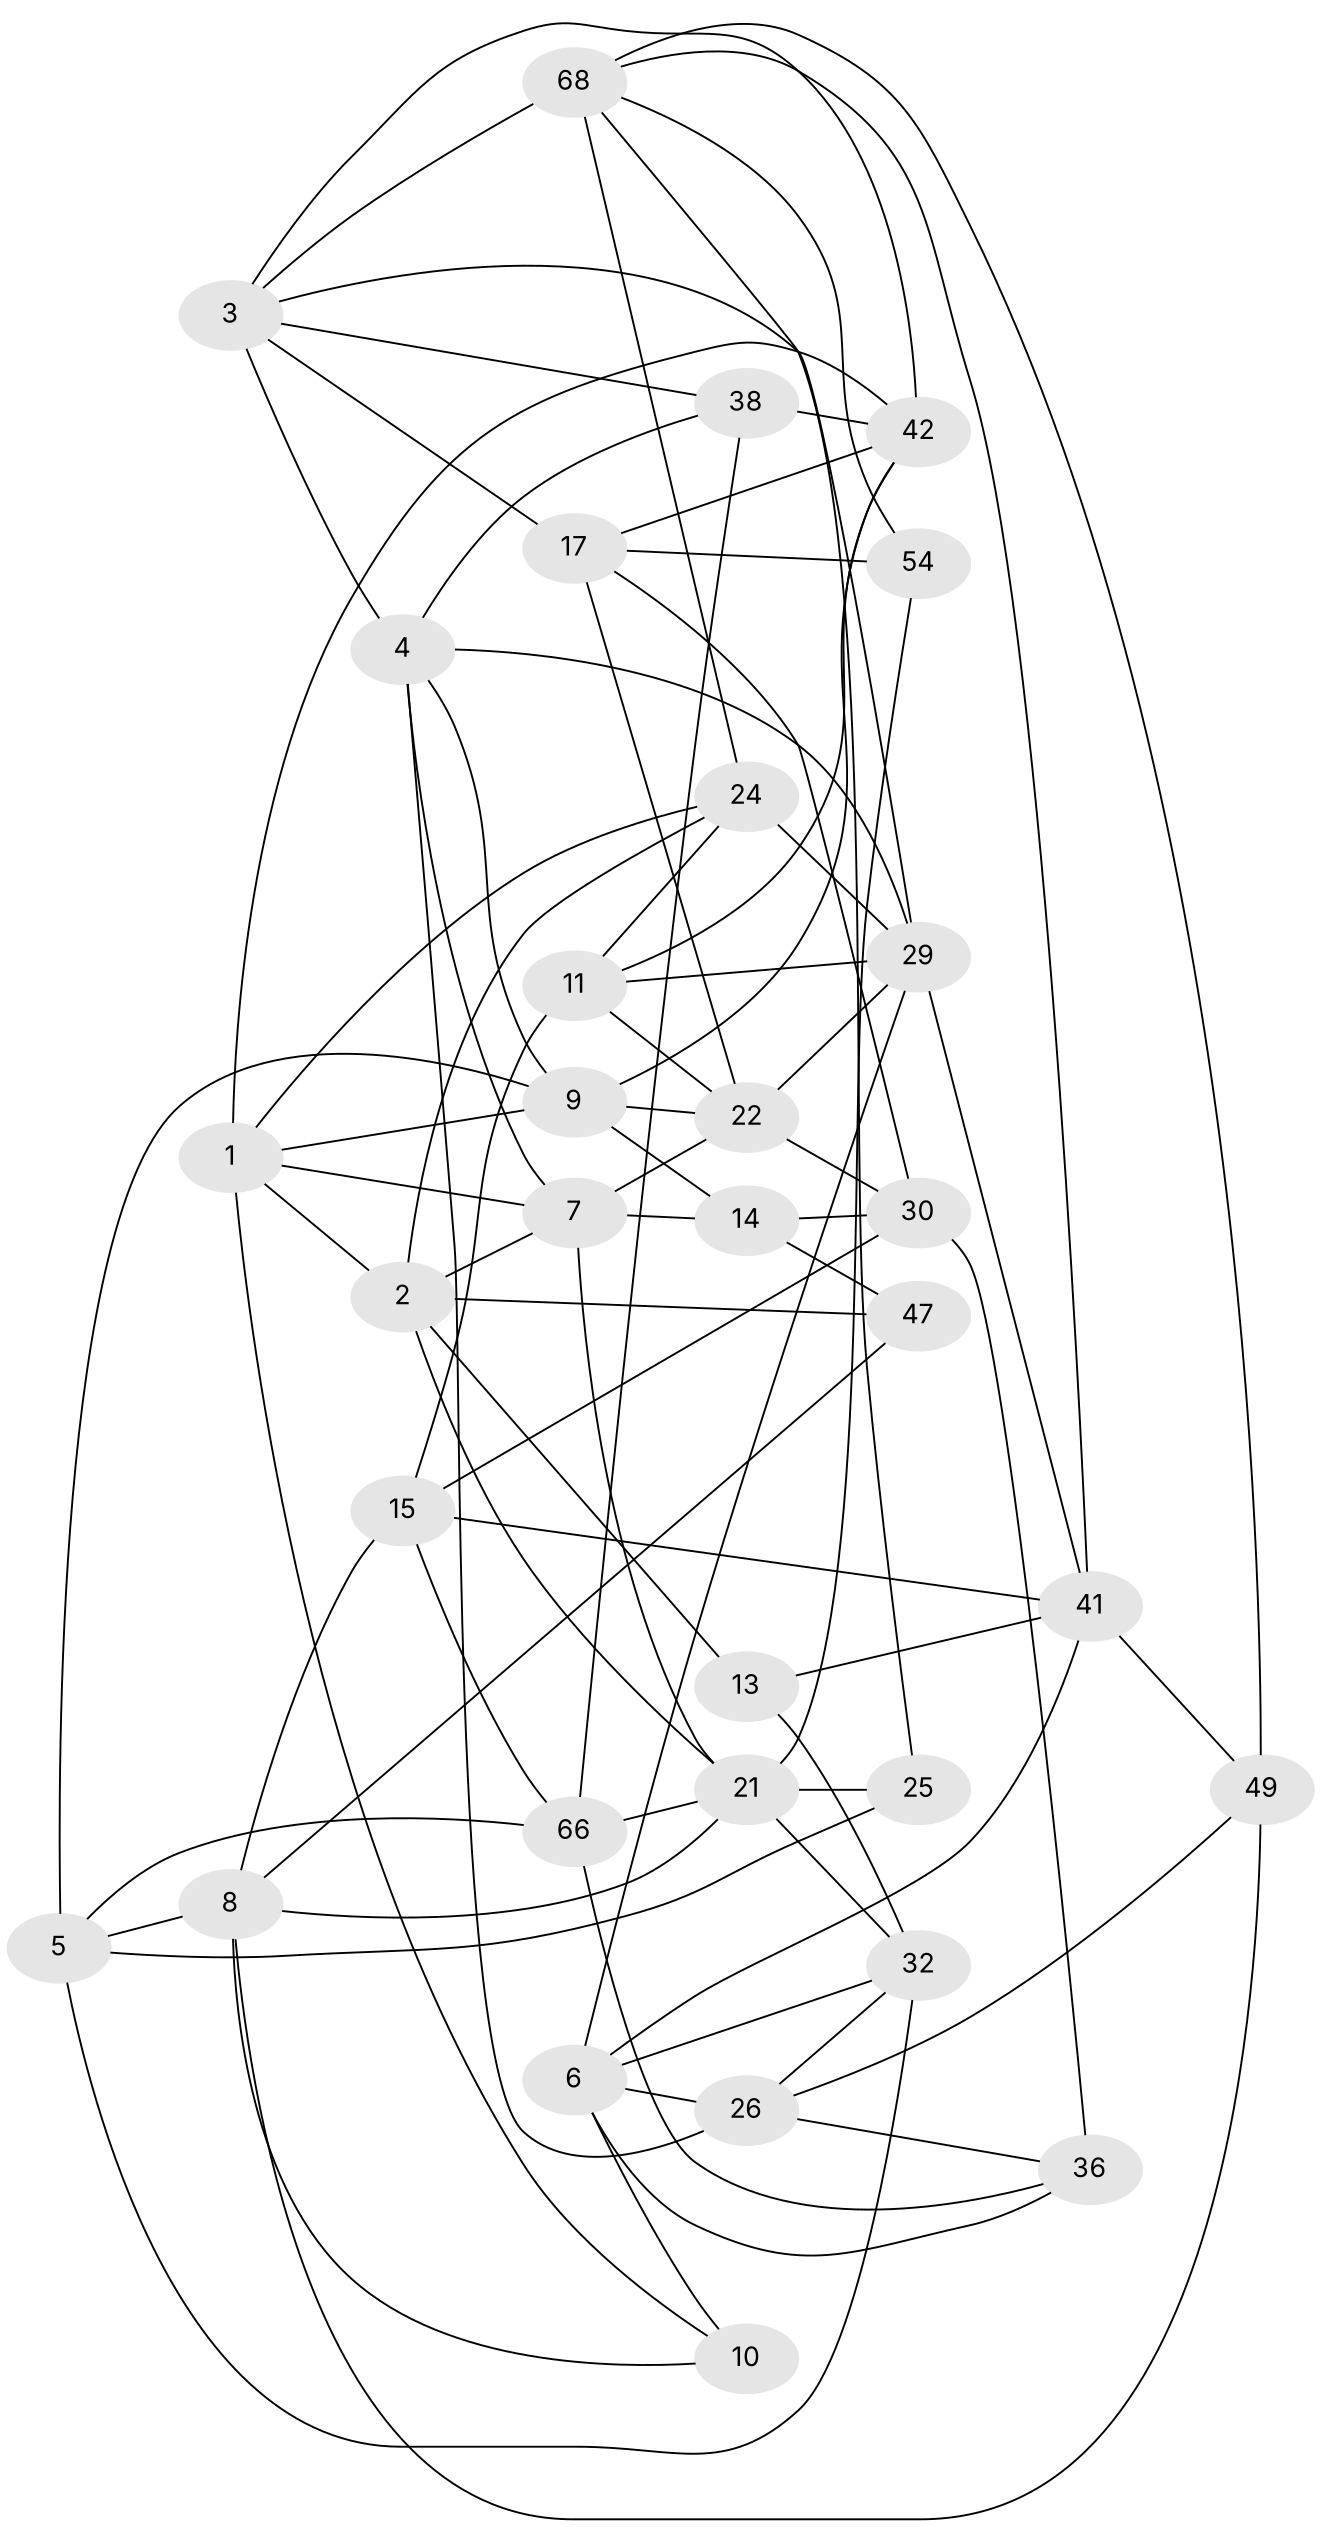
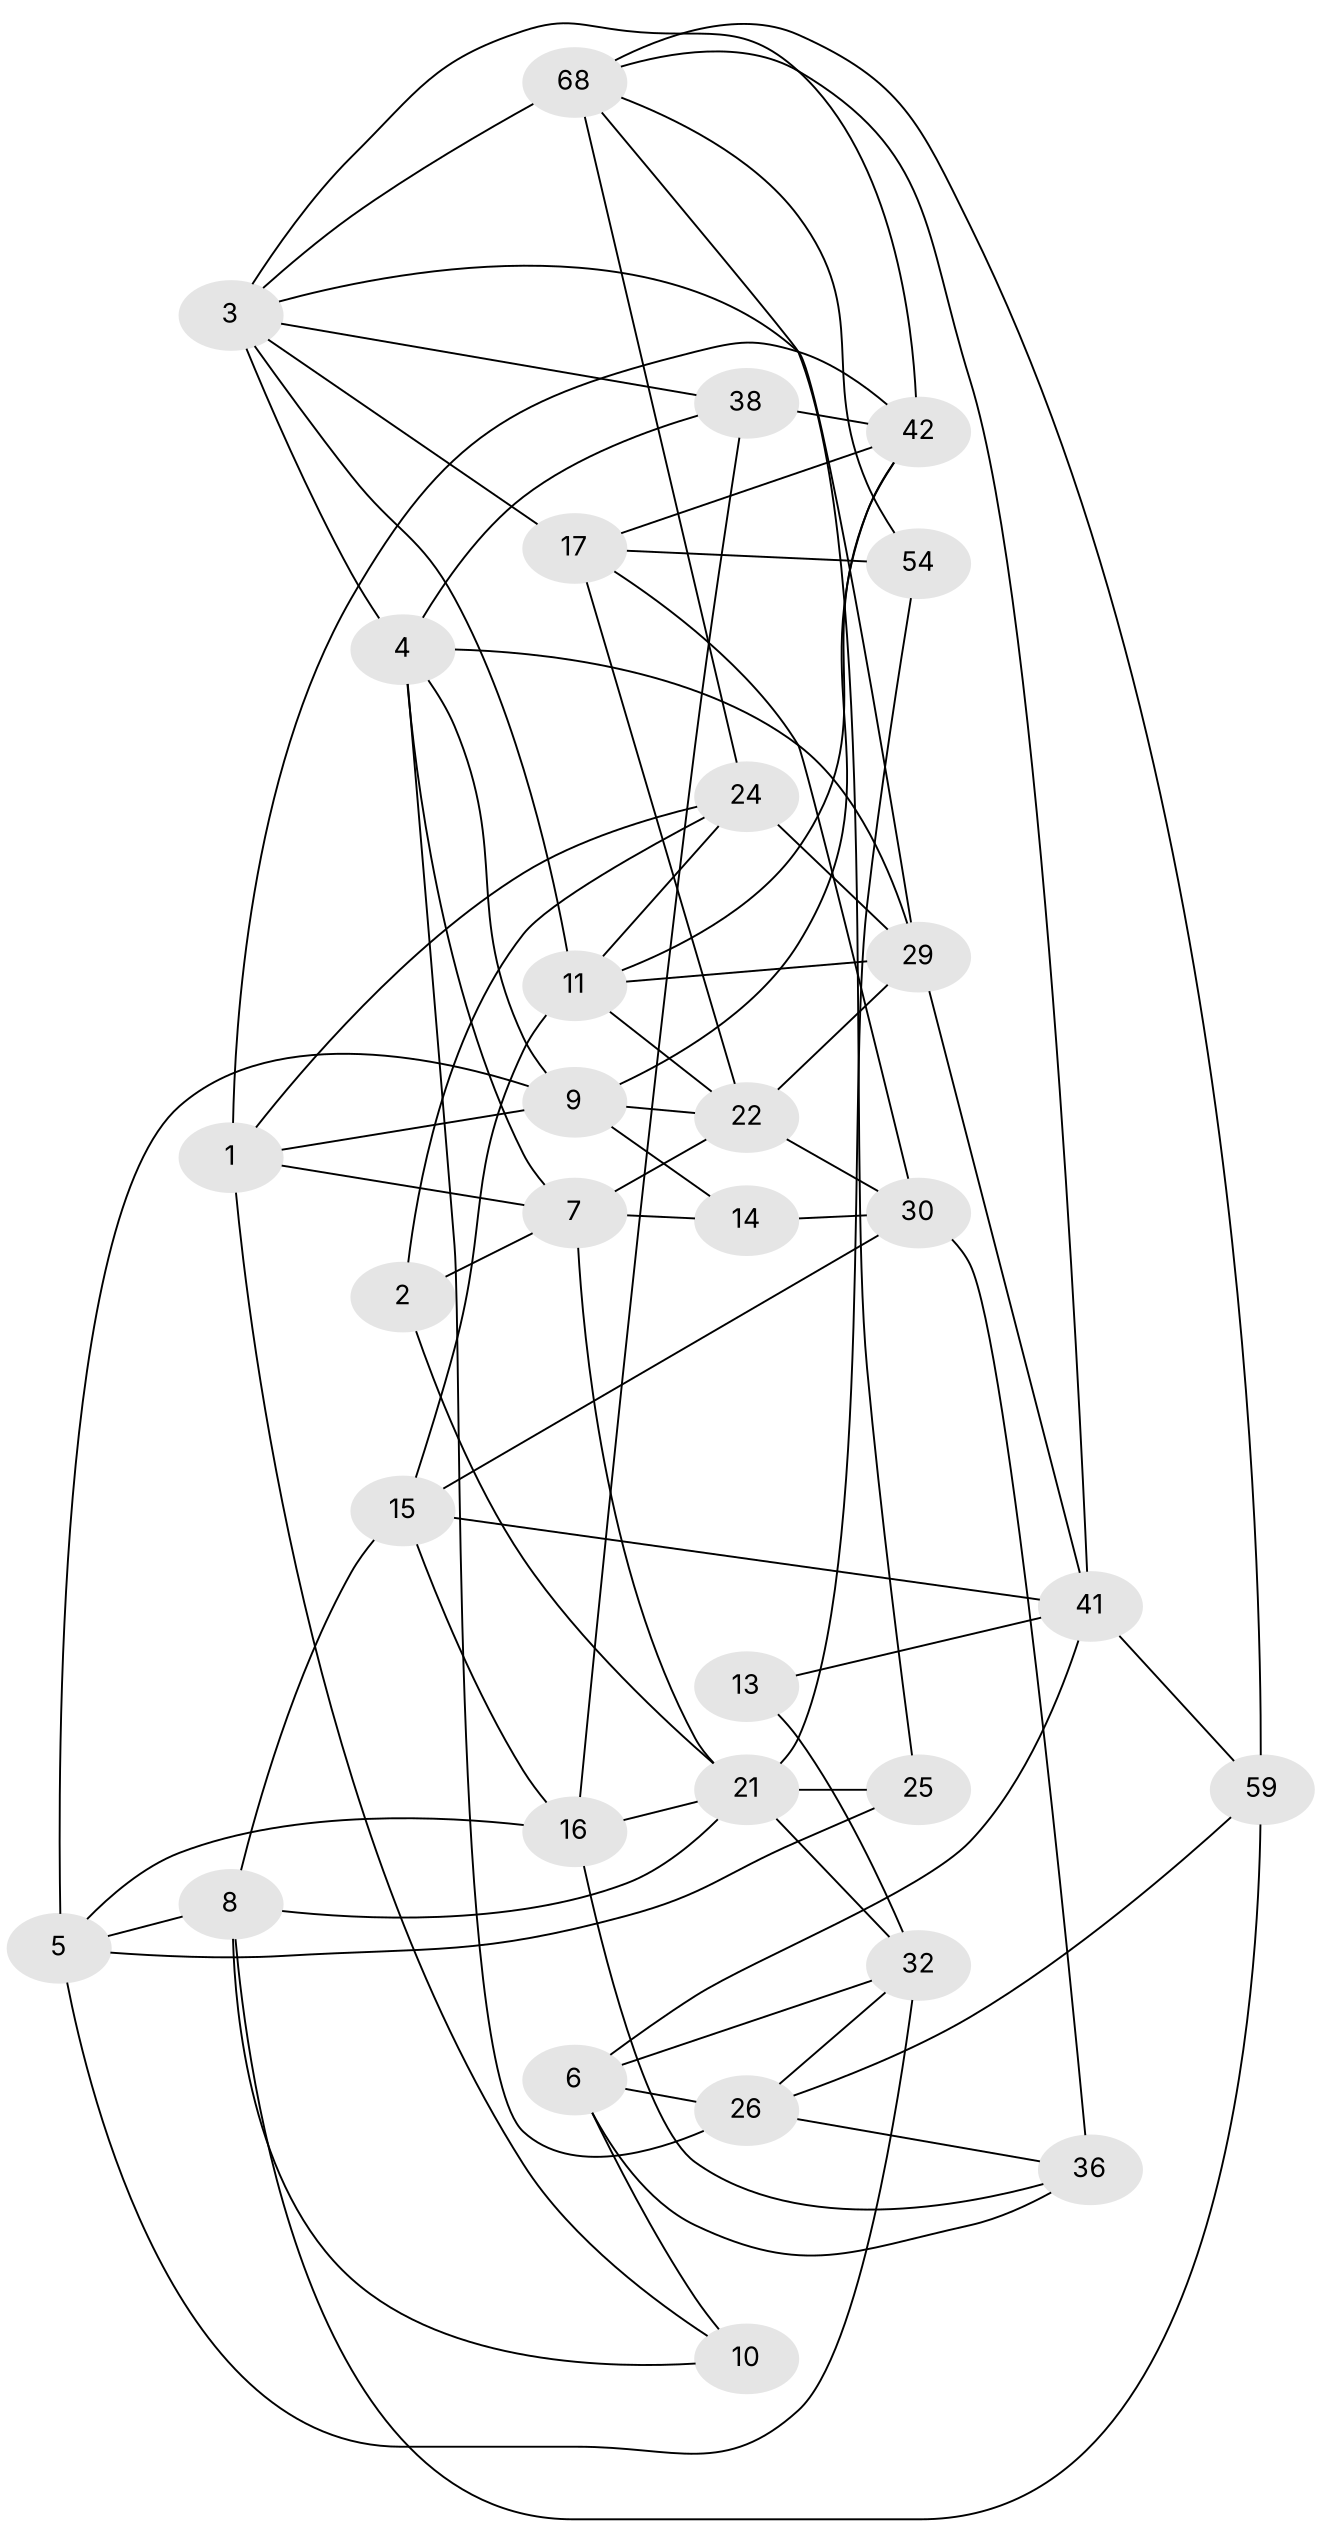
edge "3" -- "11": added
edge "1" -- "2": removed
node "47": removed
edge "2" -- "13": removed
edge "29" -- "6": removed
node "49": label "49" -> "59"
node "66": label "66" -> "16"
